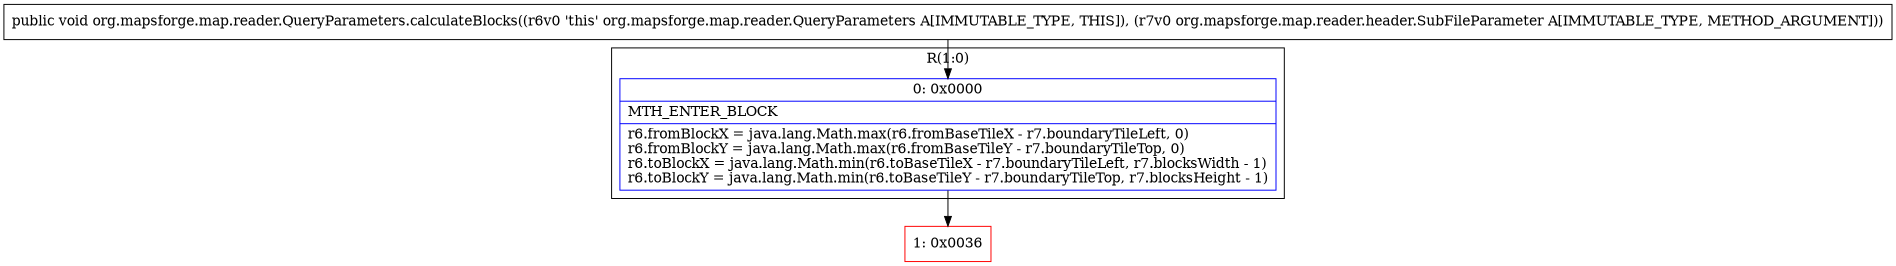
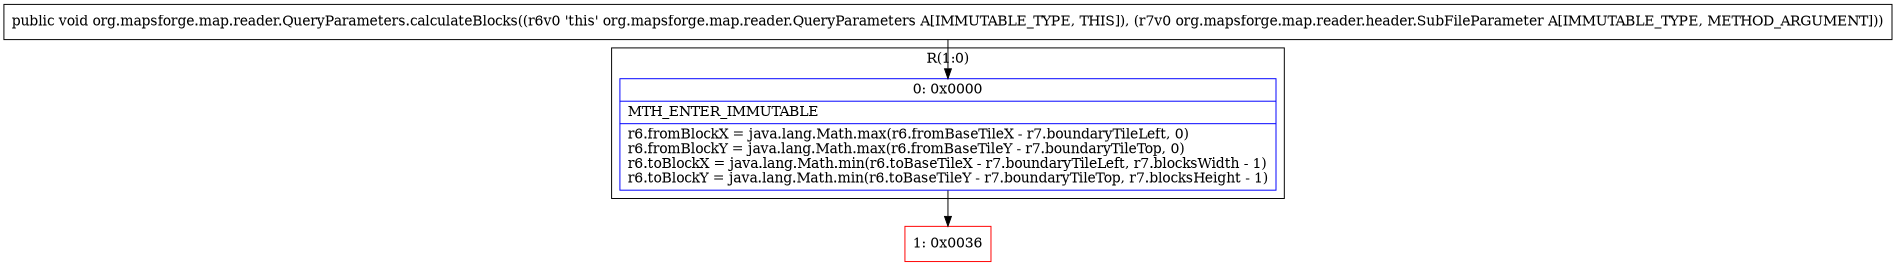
node "0: 0x0000": text "MTH_ENTER_BLOCK" -> "MTH_ENTER_IMMUTABLE"
